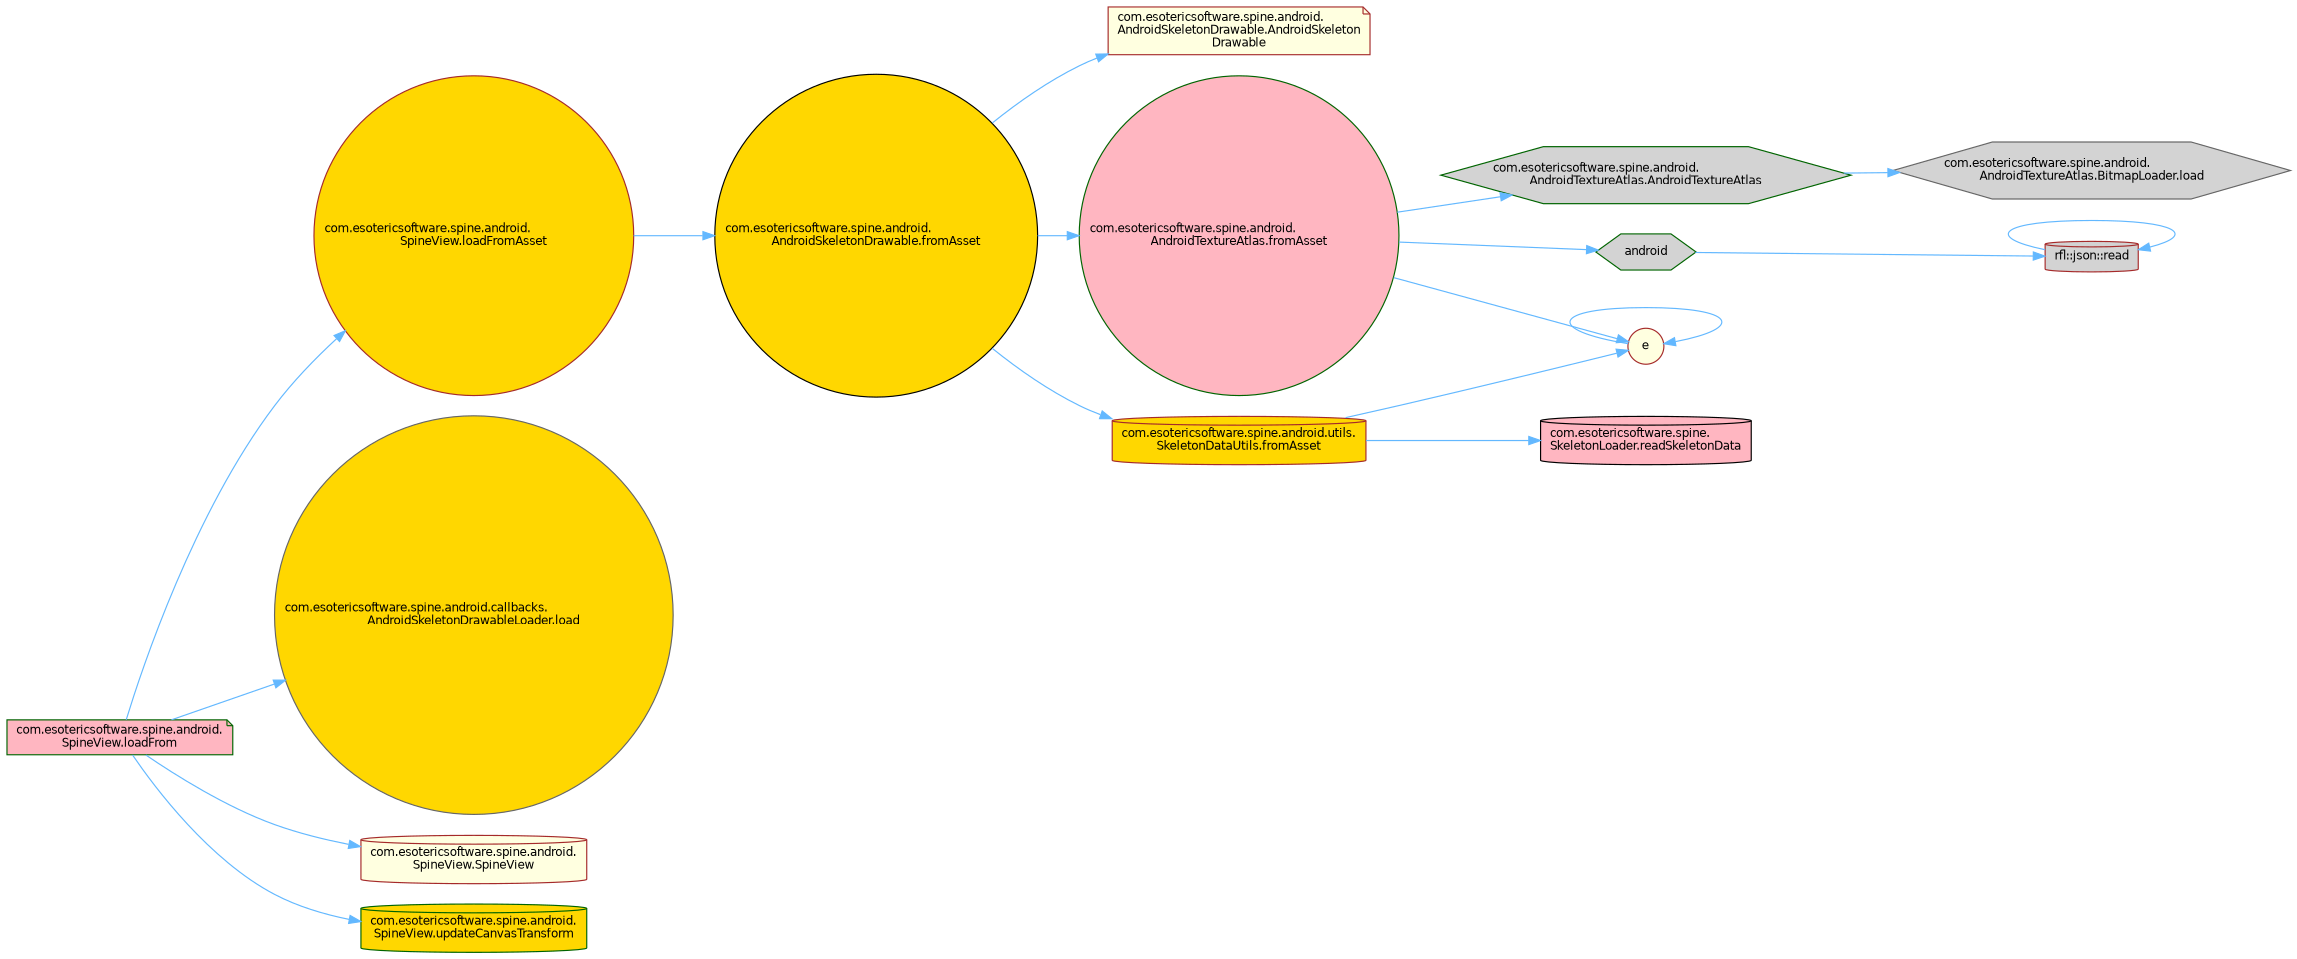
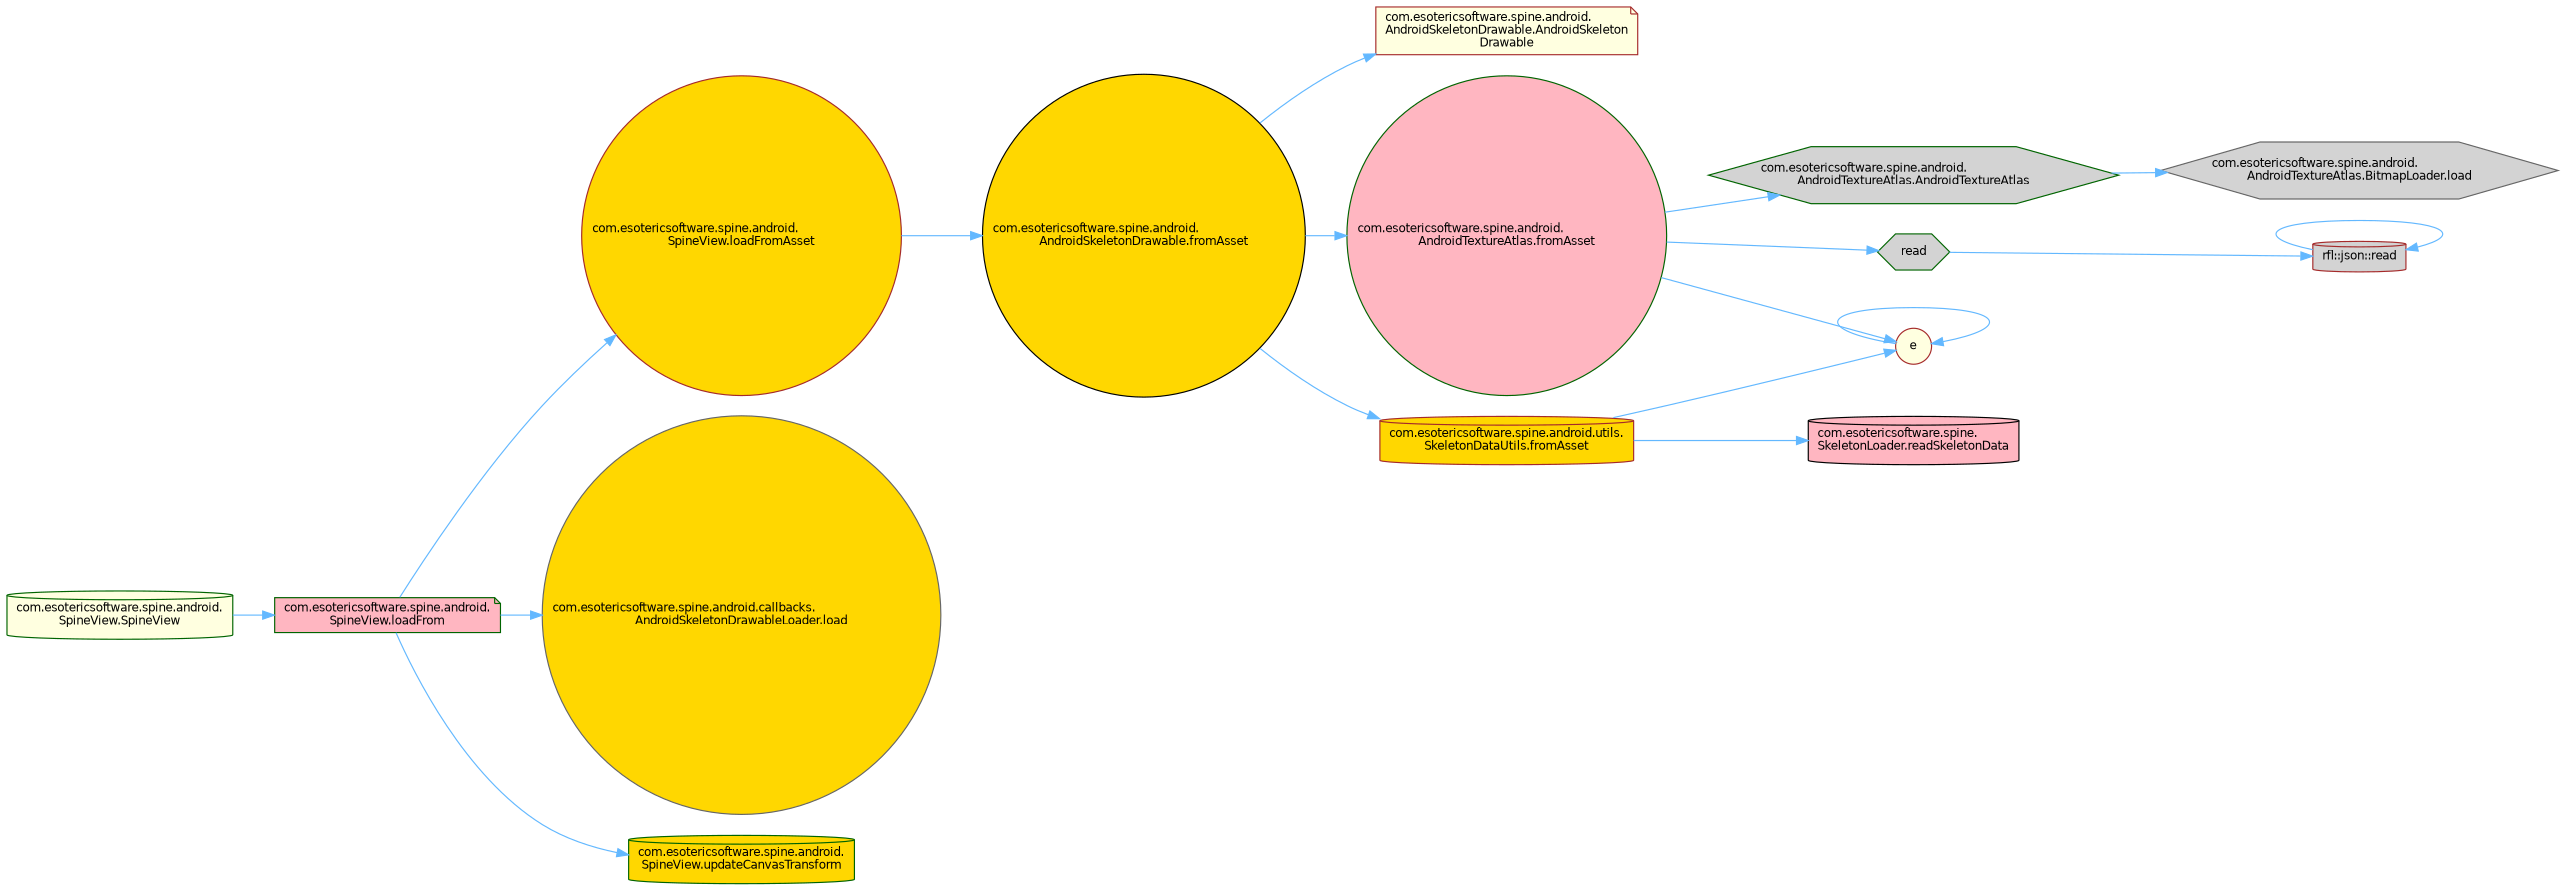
node "android": label "android" -> "read"
edge "com.esotericsoftware.spine.android. SpineView.loadFrom" -> "com.esotericsoftware.spine.android. SpineView.SpineView": reversed
node "com.esotericsoftware.spine.android. SpineView.SpineView": color brown -> darkgreen
